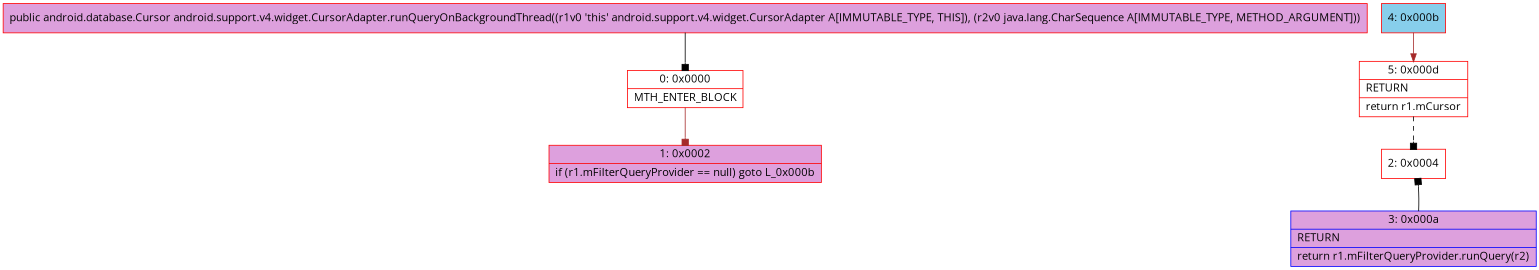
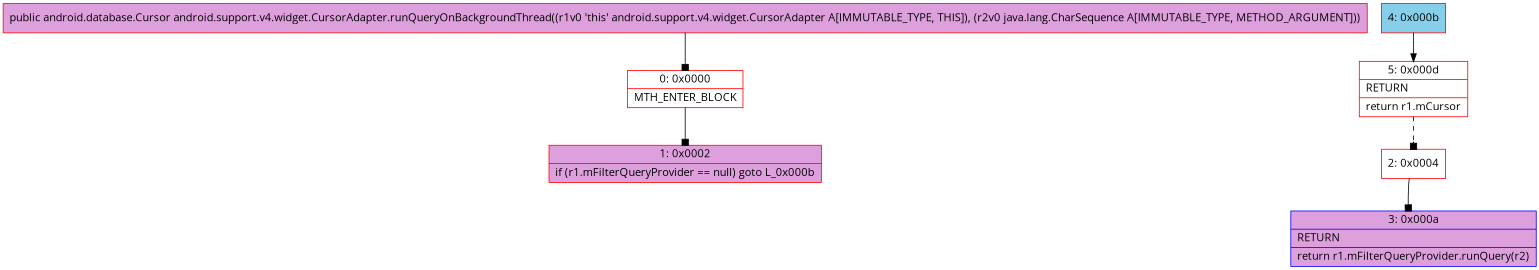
edge "4: 0x000b" -> "5: 0x000d": color brown -> black
edge "0: 0x0000" -> "1: 0x0002": color brown -> black
edge "3: 0x000a" -> "2: 0x0004": reversed
